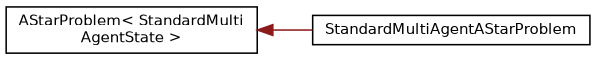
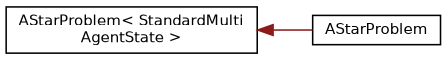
node "StandardMultiAgentAStarProblem": label "StandardMultiAgentAStarProblem" -> "AStarProblem"
